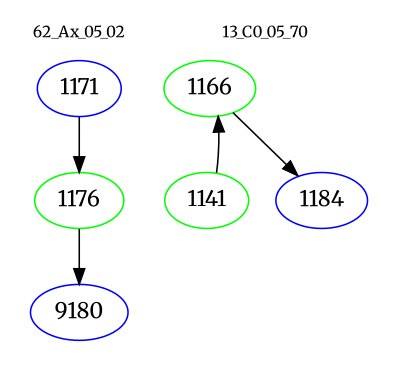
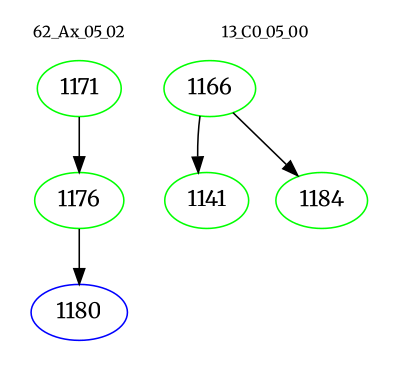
cluster "13_C0_05_70": label "13_C0_05_70" -> "13_C0_05_00"
node "1171": color blue -> green
edge "1141" -> "1166": reversed
node "1184": color blue -> green
node "9180": label "9180" -> "1180"
